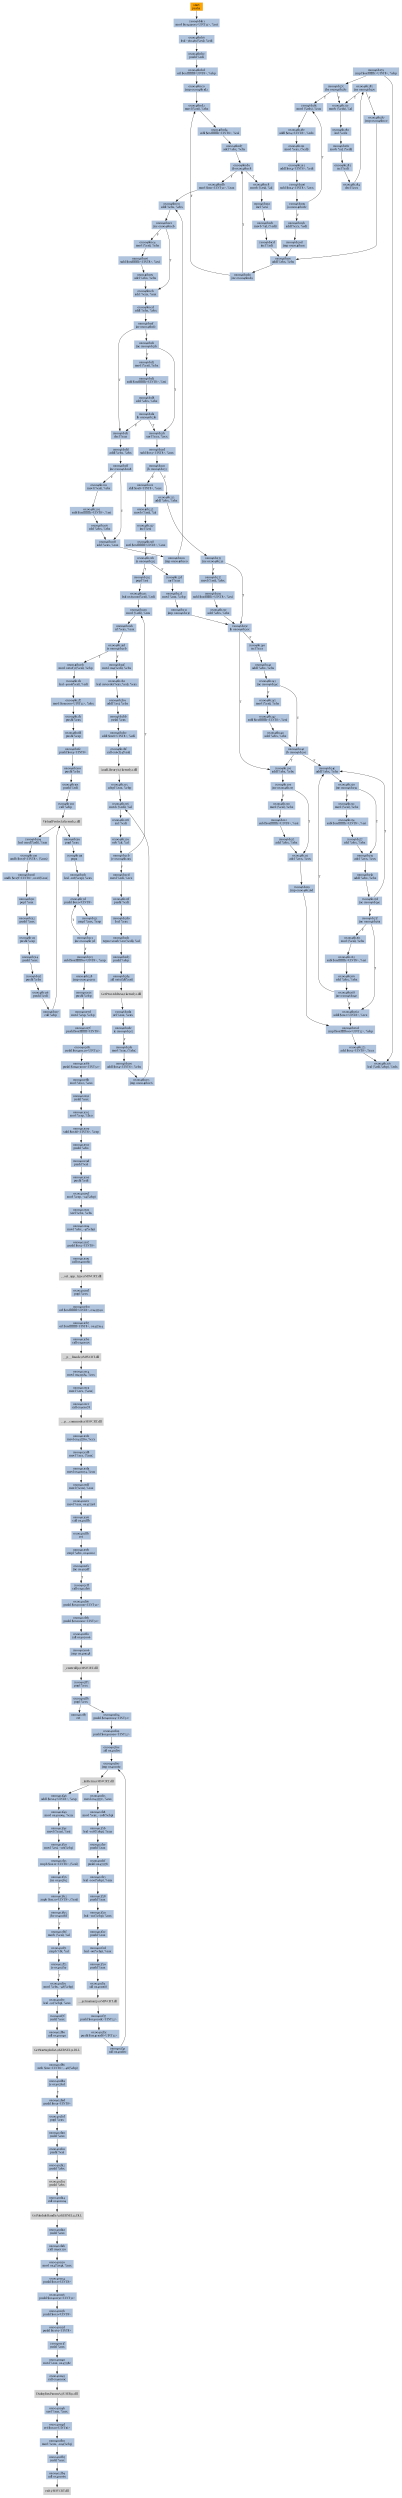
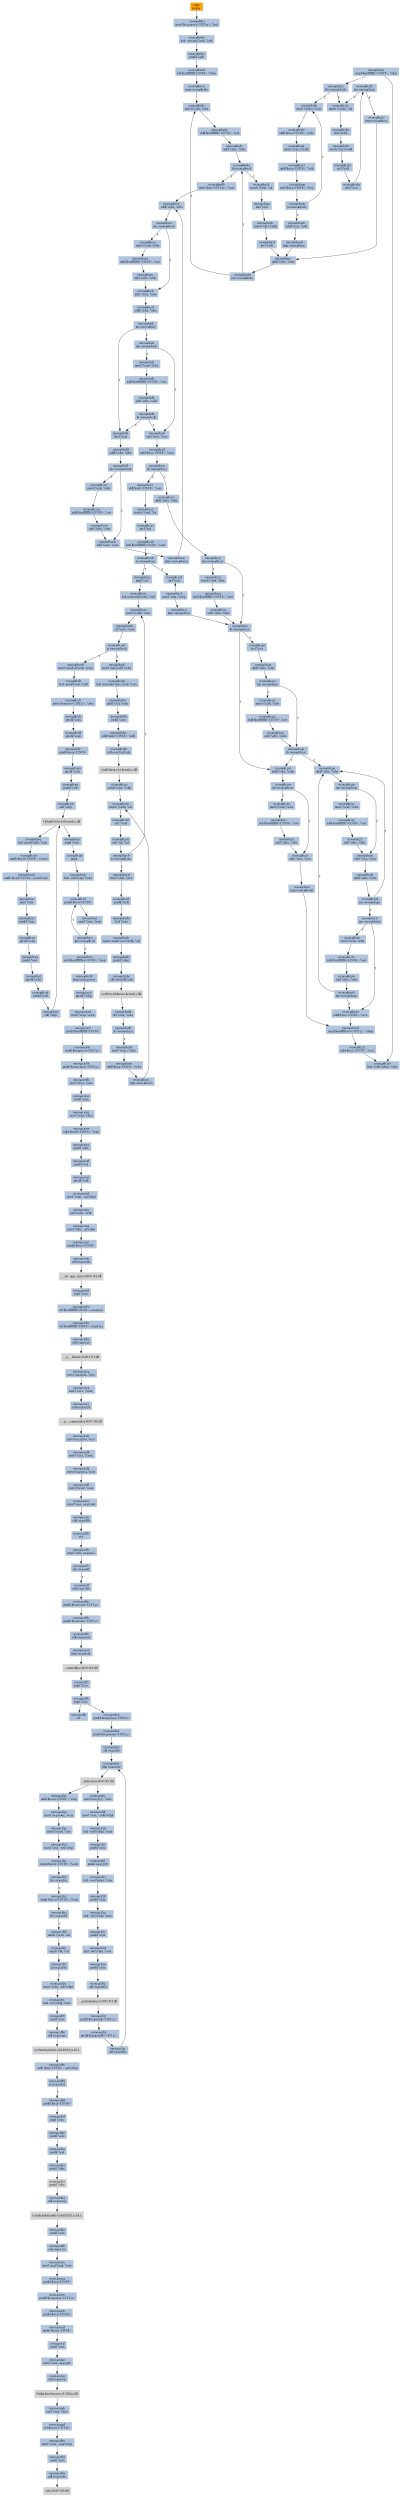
edge "0x0046b22d sarl %eax" -> "0x0046b22f movl %eax, %ebp": reversed
